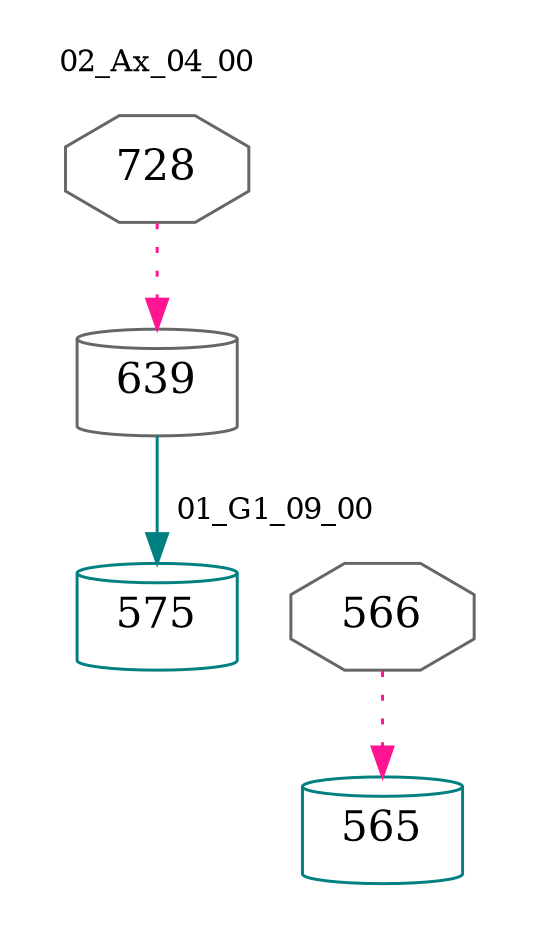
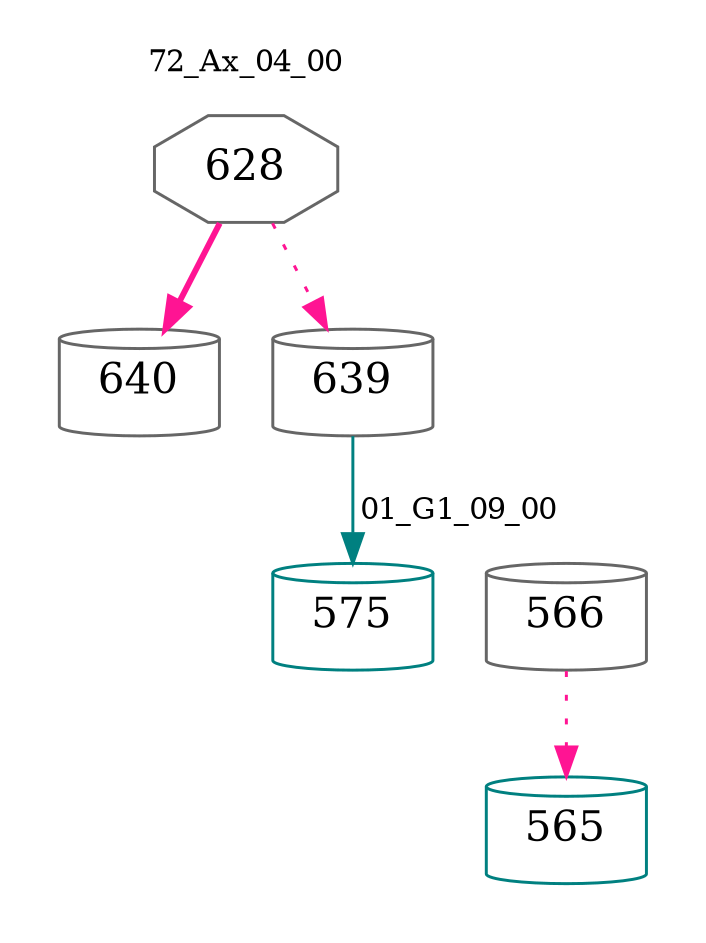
cluster "02_Ax_04_00": label "02_Ax_04_00" -> "72_Ax_04_00"
node "728": label "728" -> "628"
node "640": added
node "566": shape octagon -> cylinder
